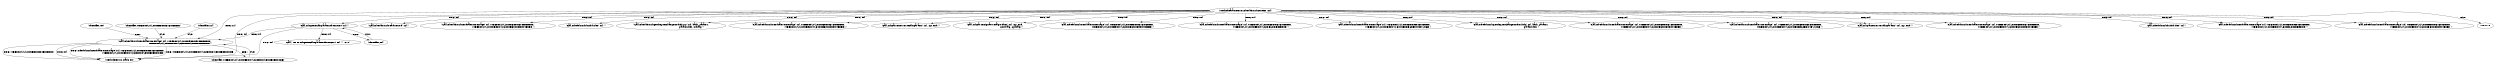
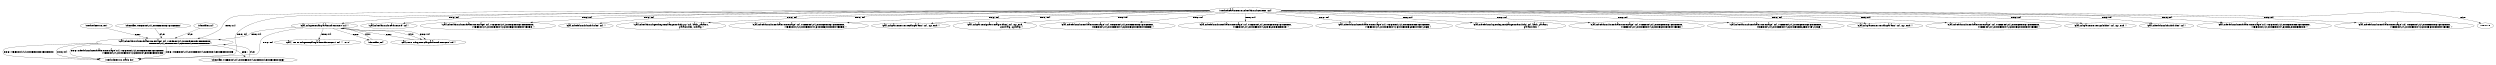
node "(Identifier,ret)": label "(Identifier,ret)" -> "(MethodReturn,ret)"
node "(Call,ssl_parse_server_psk_hint( ssl, &p, end ))": added
node "(Call,ret = ssl_get_ecdh_params_from_cert( ssl ))": added
